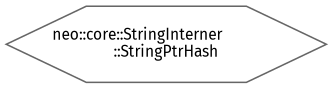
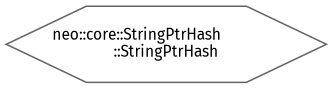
node "neo::core::StringInterner ::StringPtrHash": label "neo::core::StringInterner ::StringPtrHash" -> "neo::core::StringPtrHash ::StringPtrHash"
